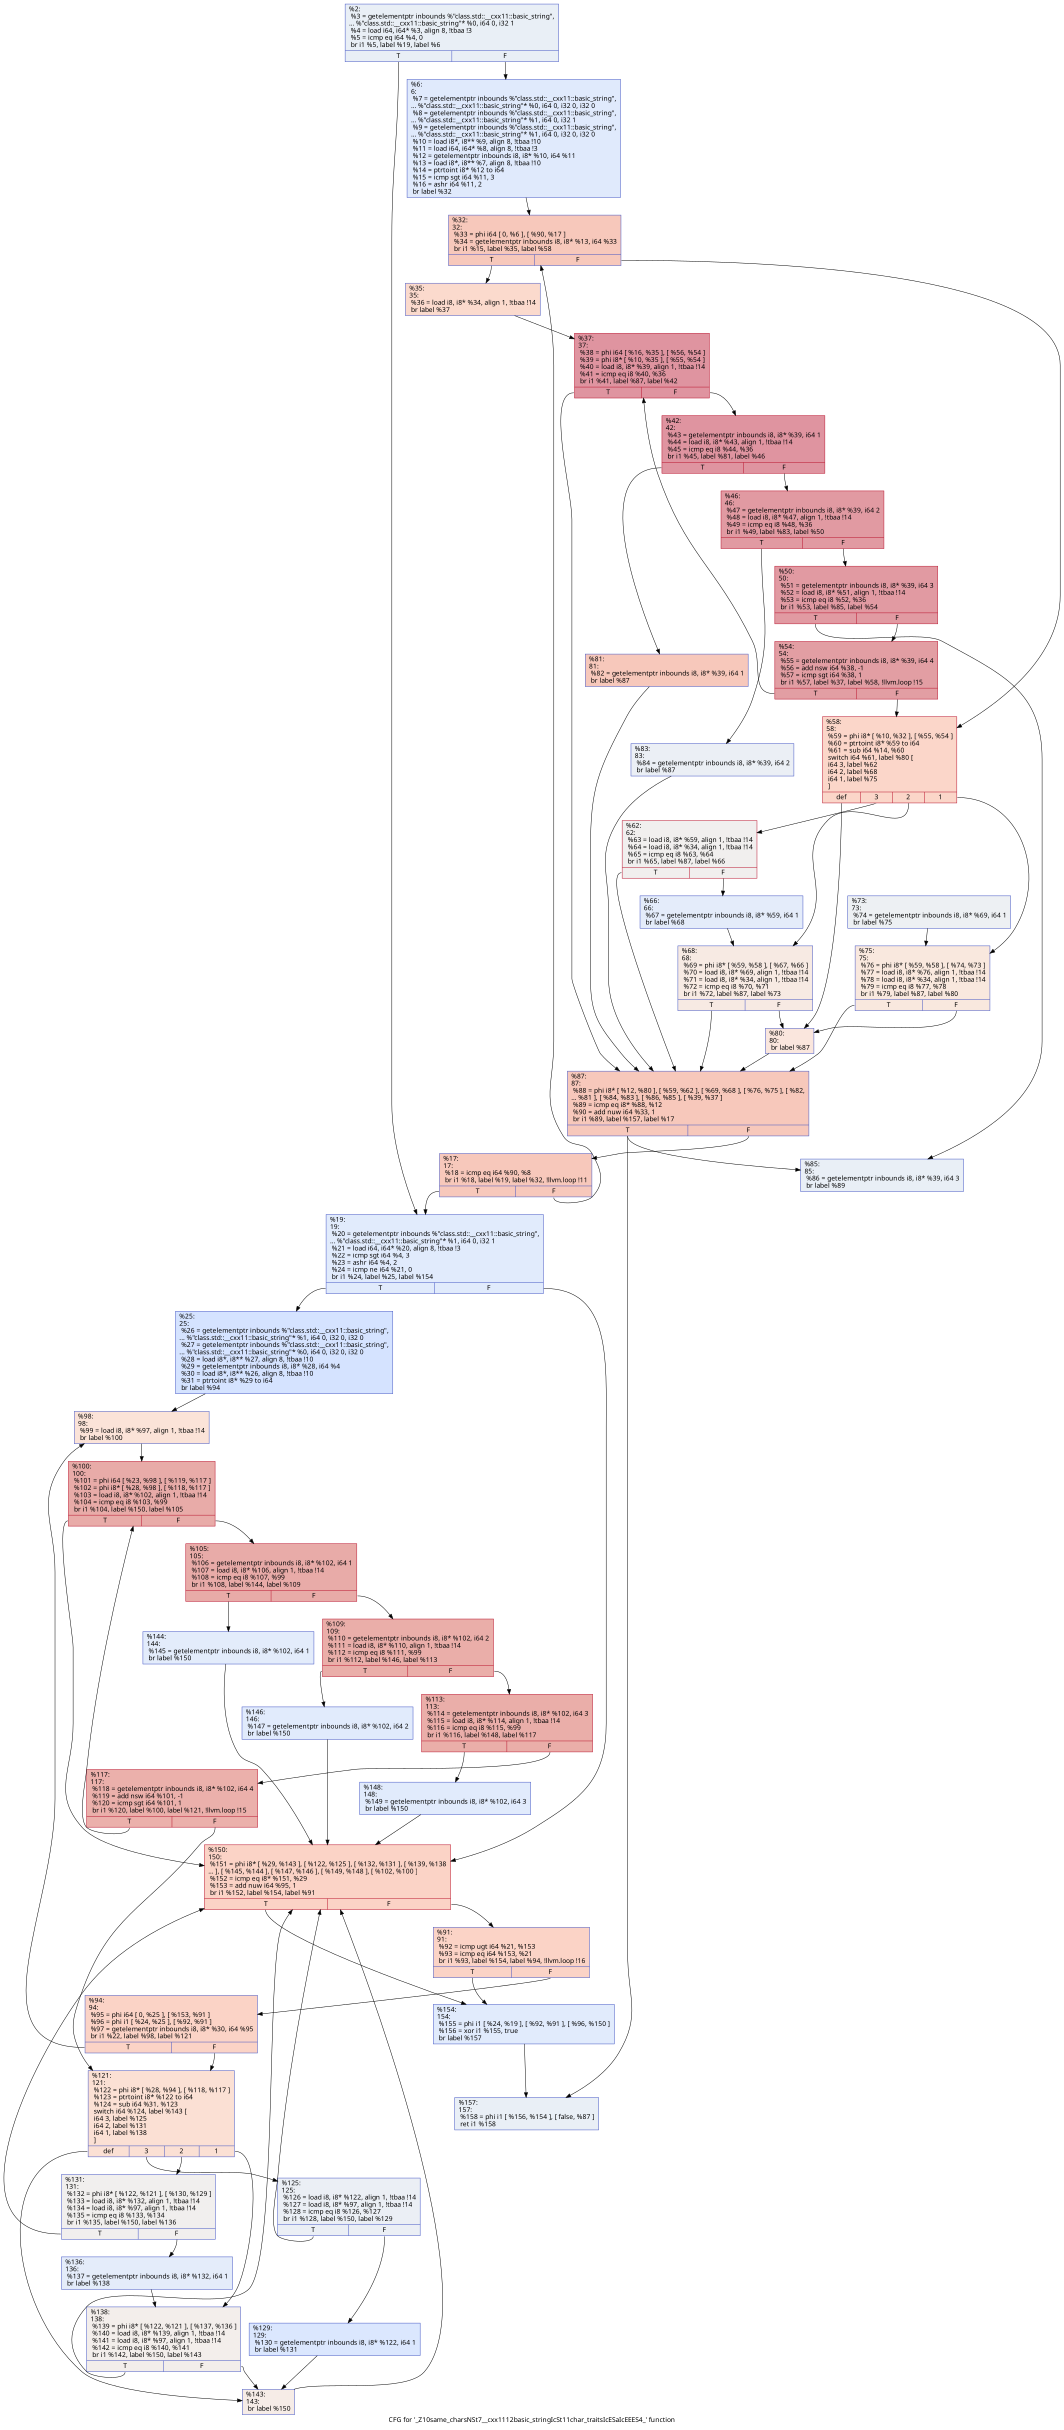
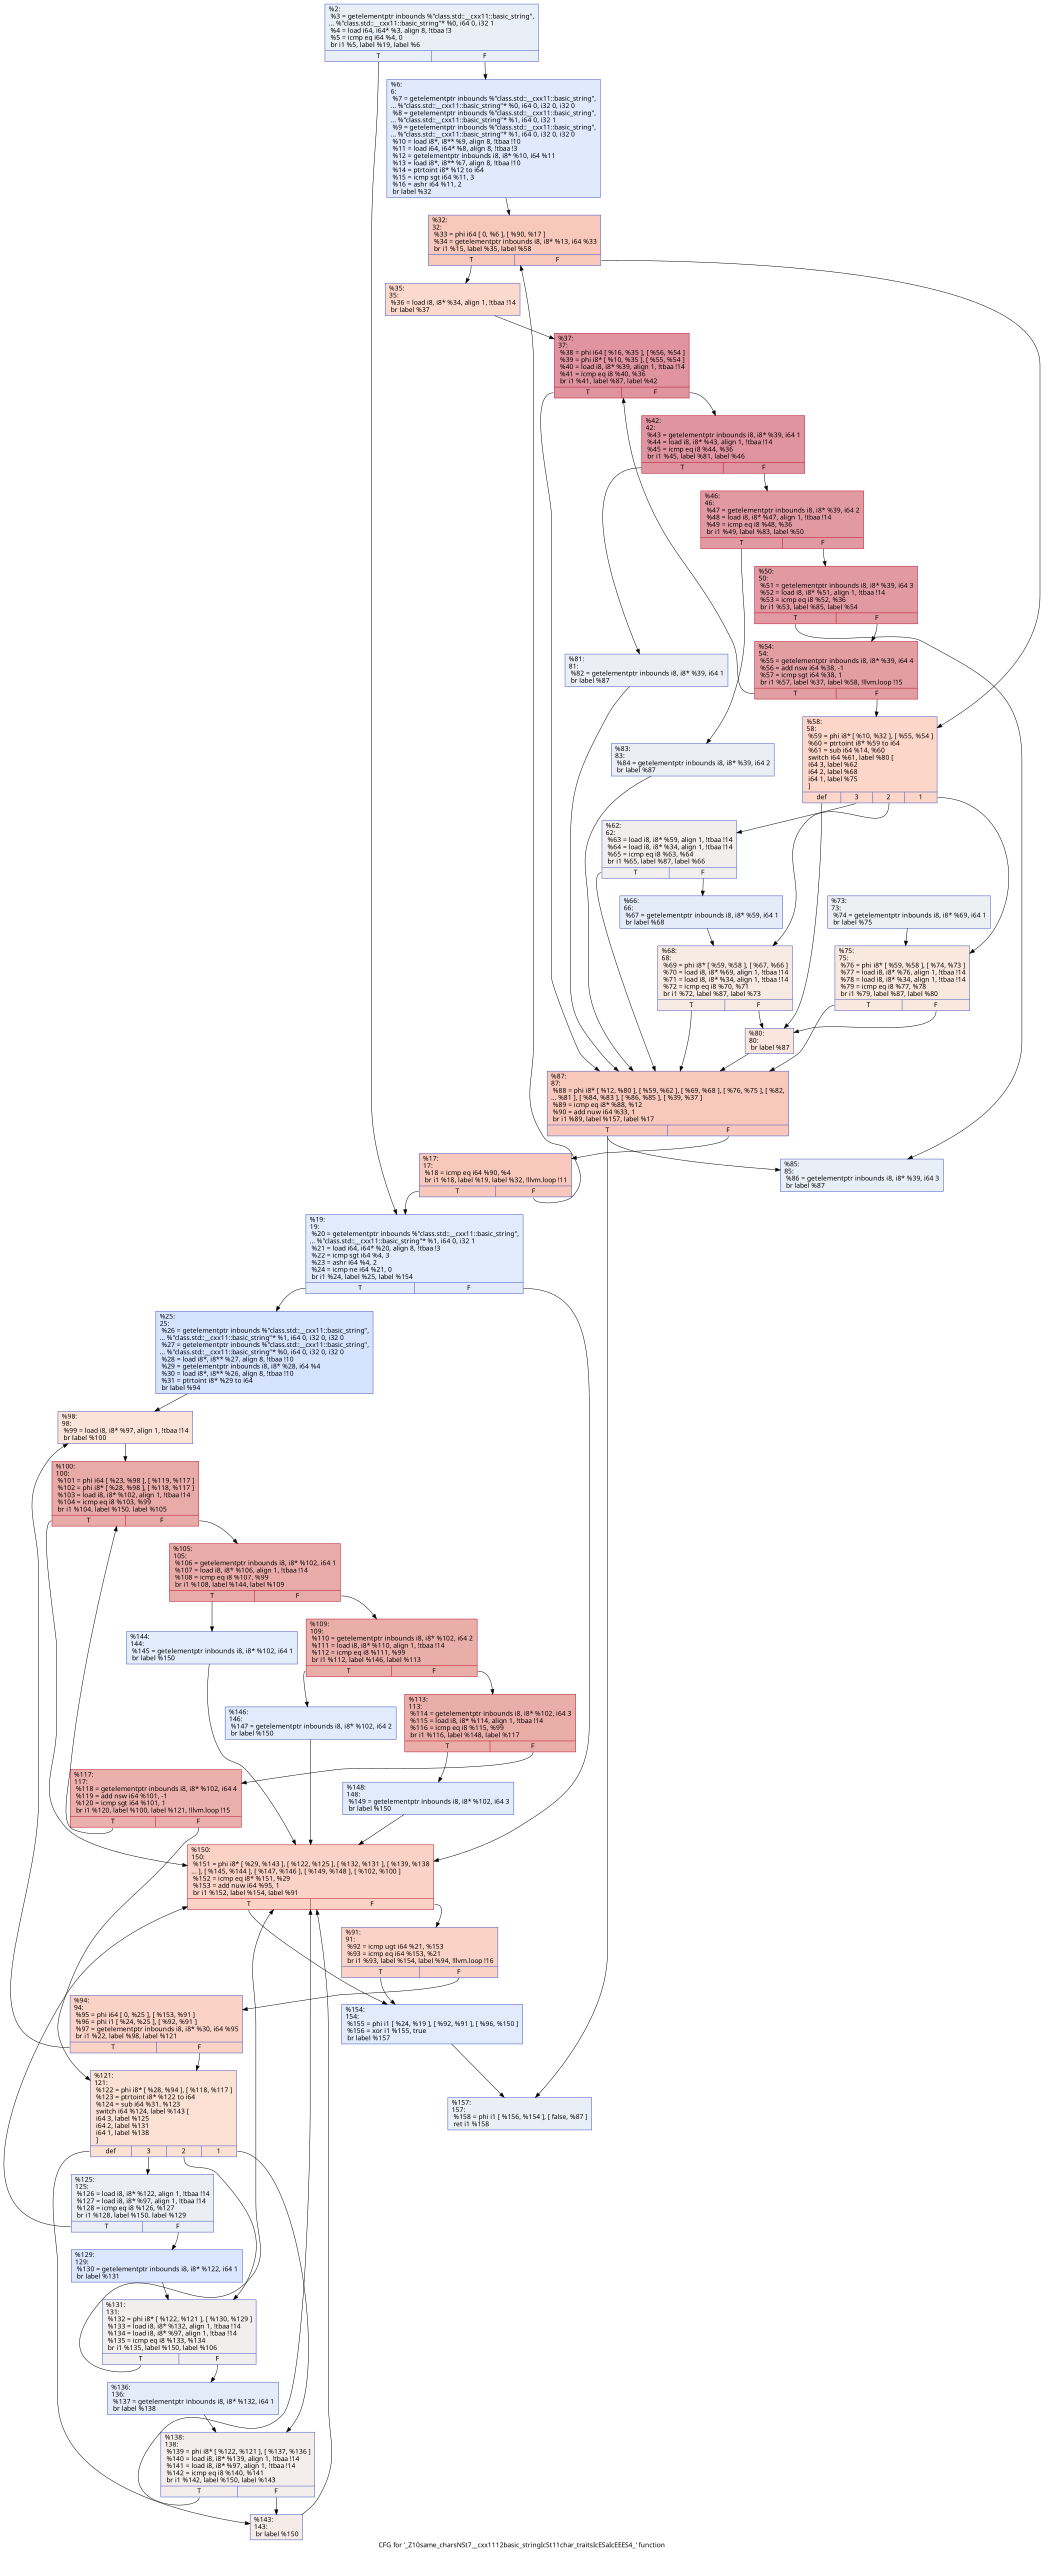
node "%81:": fillcolor #ed836670 -> #d1dae970
node "%58:": color #b70d28ff -> #3d50c3ff
node "%62:": color #b70d28ff -> #3d50c3ff
node "%17:": text "%18 = icmp eq i64 %90, %8" -> "%18 = icmp eq i64 %90, %4"
node "%85:": text "br label %89" -> "br label %87"
node "%131:": text "br i1 %135, label %150, label %136" -> "br i1 %135, label %150, label %106"
edge "%129:" -> "%143:": now "%129:" -> "%131:"
